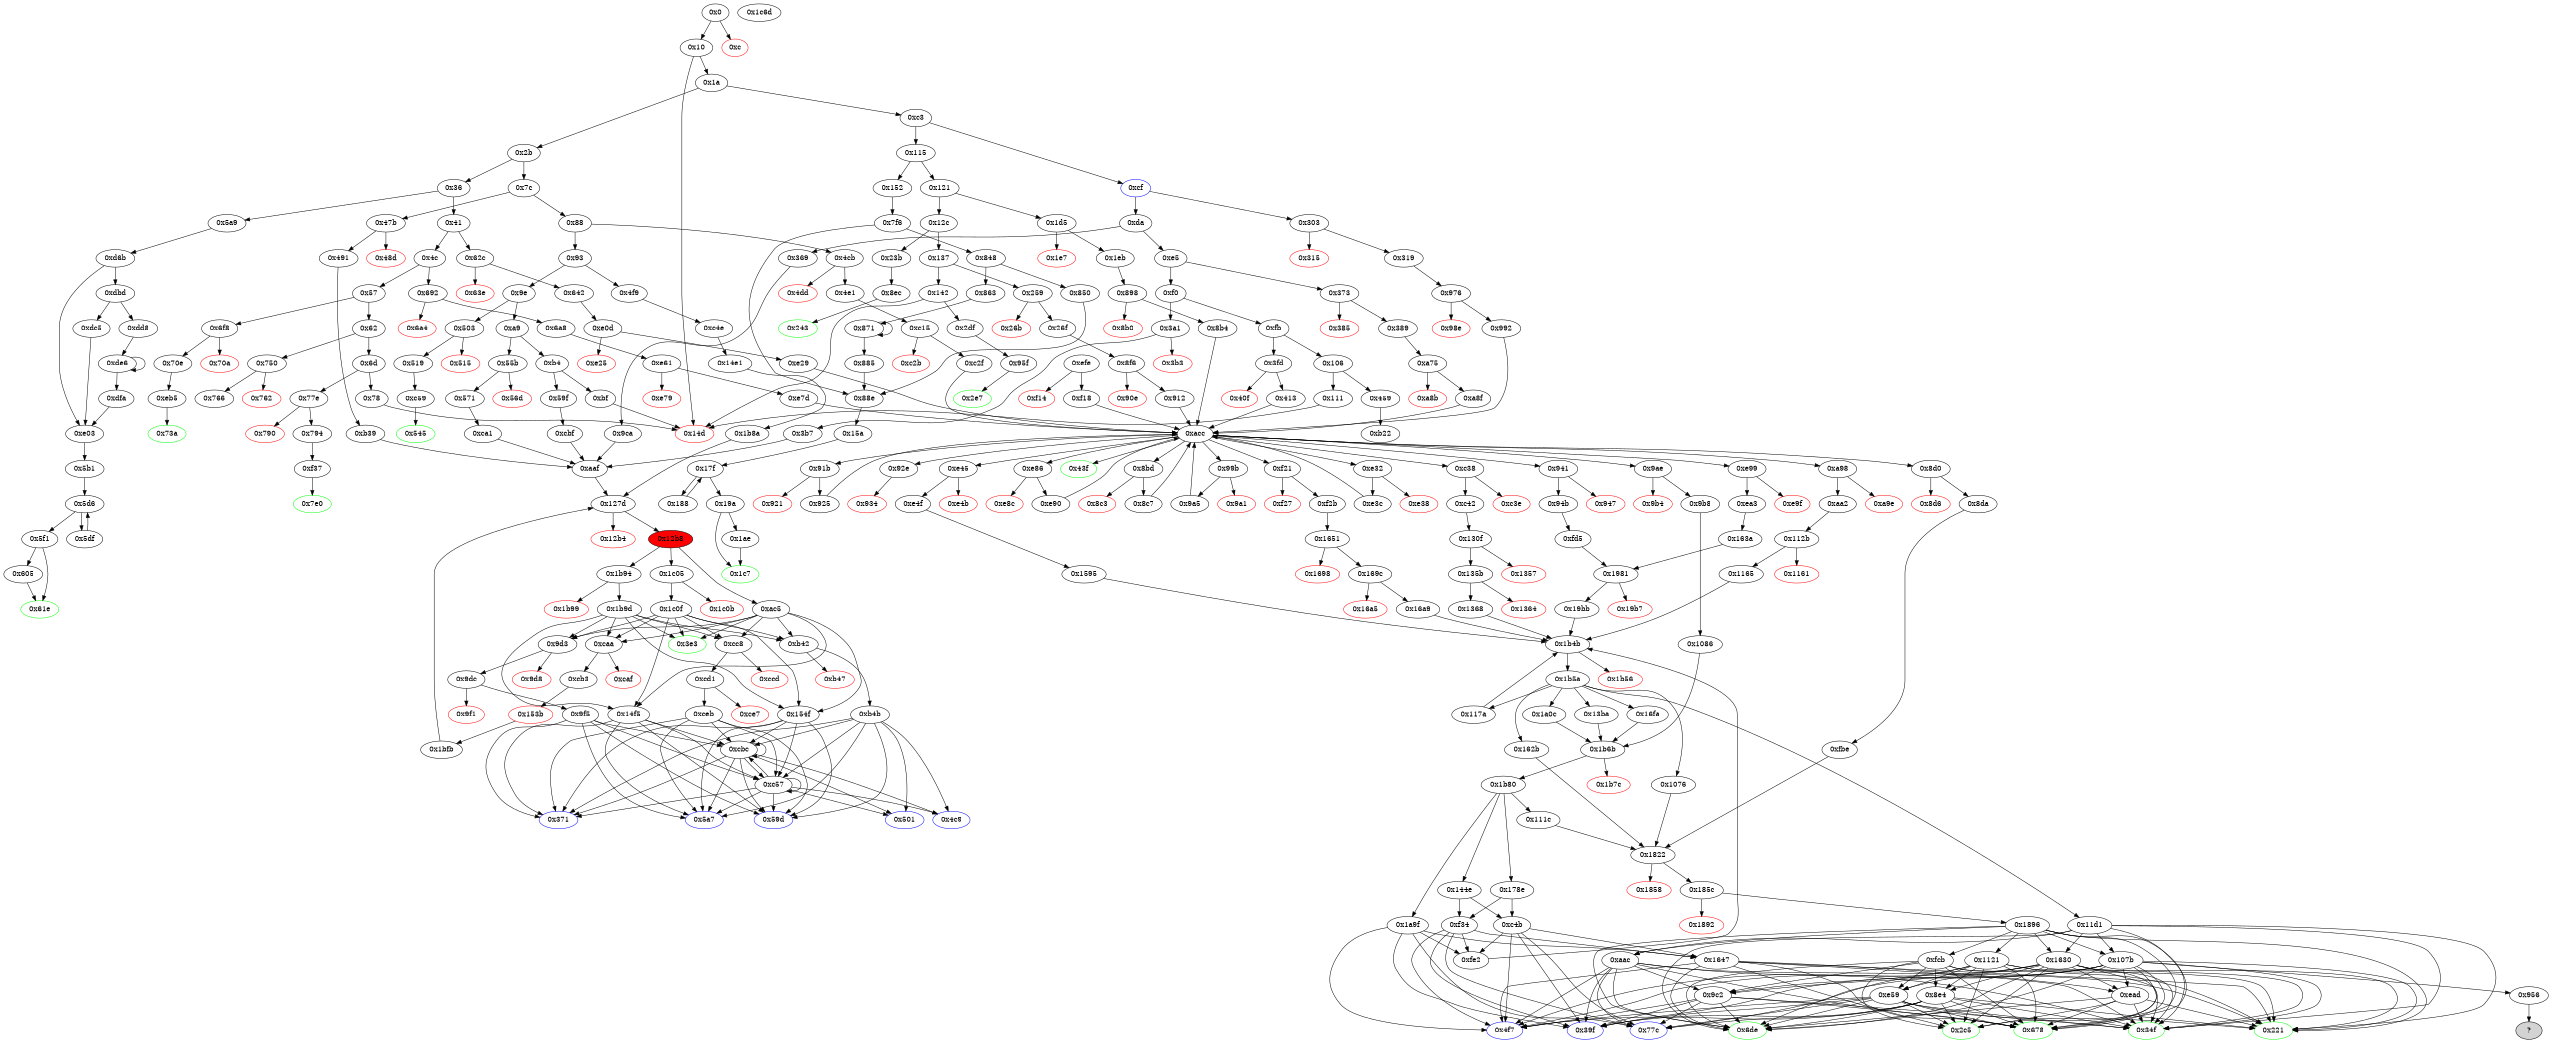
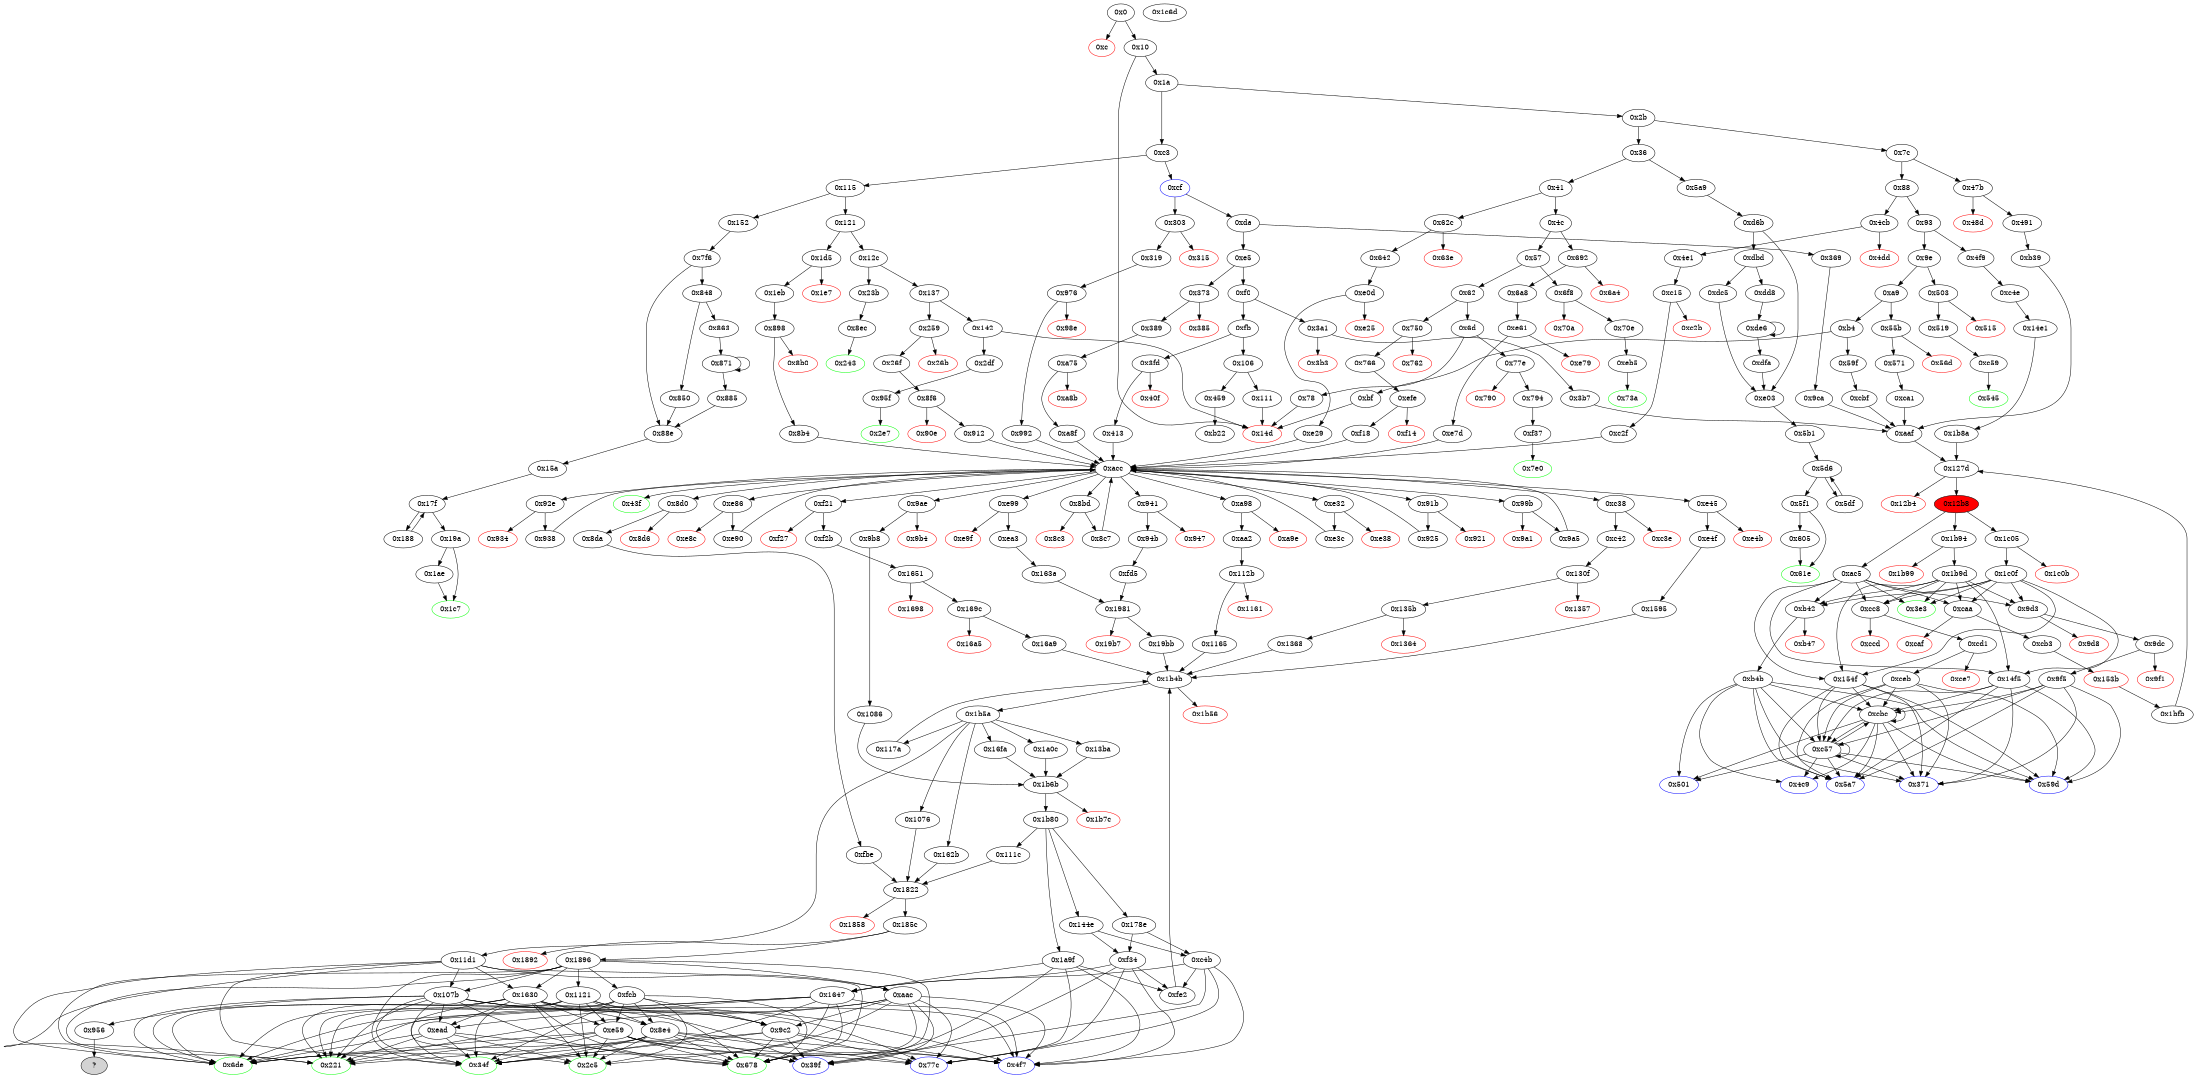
edge "0x766" -> "0xefe": added
node "0x938": added
